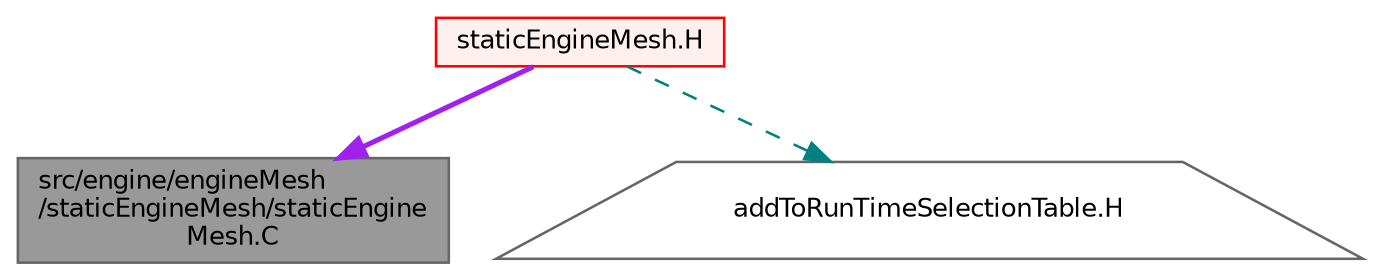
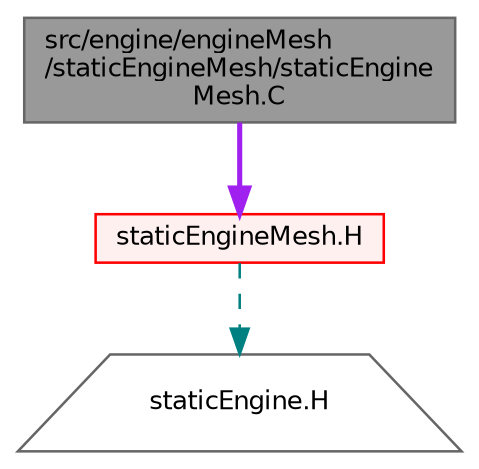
edge "staticEngineMesh.H" -> "src/engine/engineMesh /staticEngineMesh/staticEngine Mesh.C": reversed
node "addToRunTimeSelectionTable.H": label "addToRunTimeSelectionTable.H" -> "staticEngine.H"
